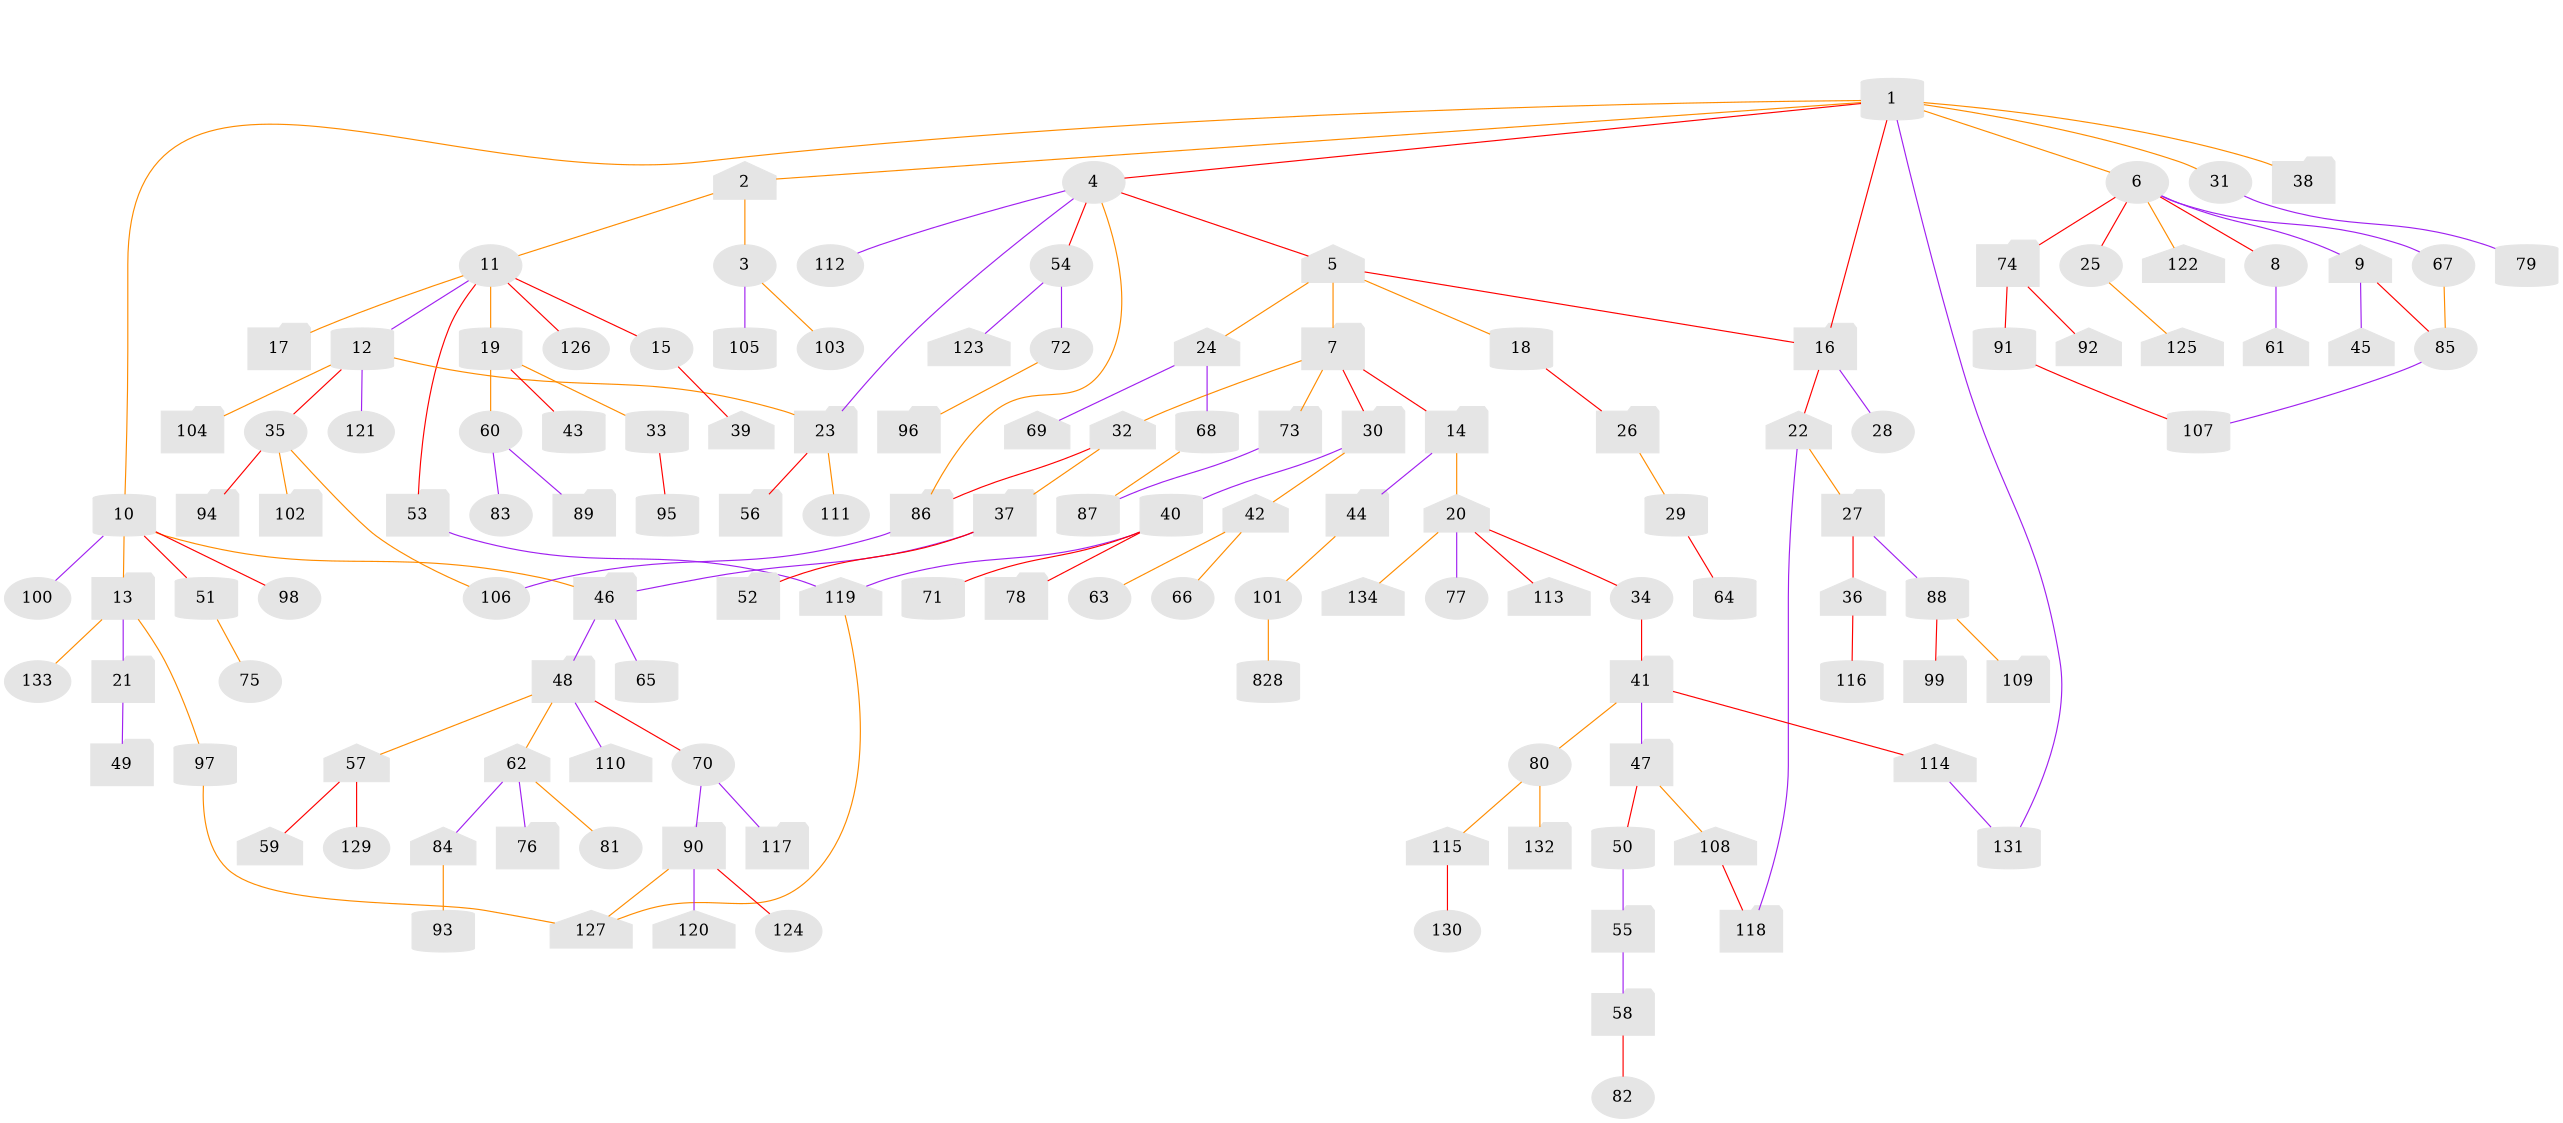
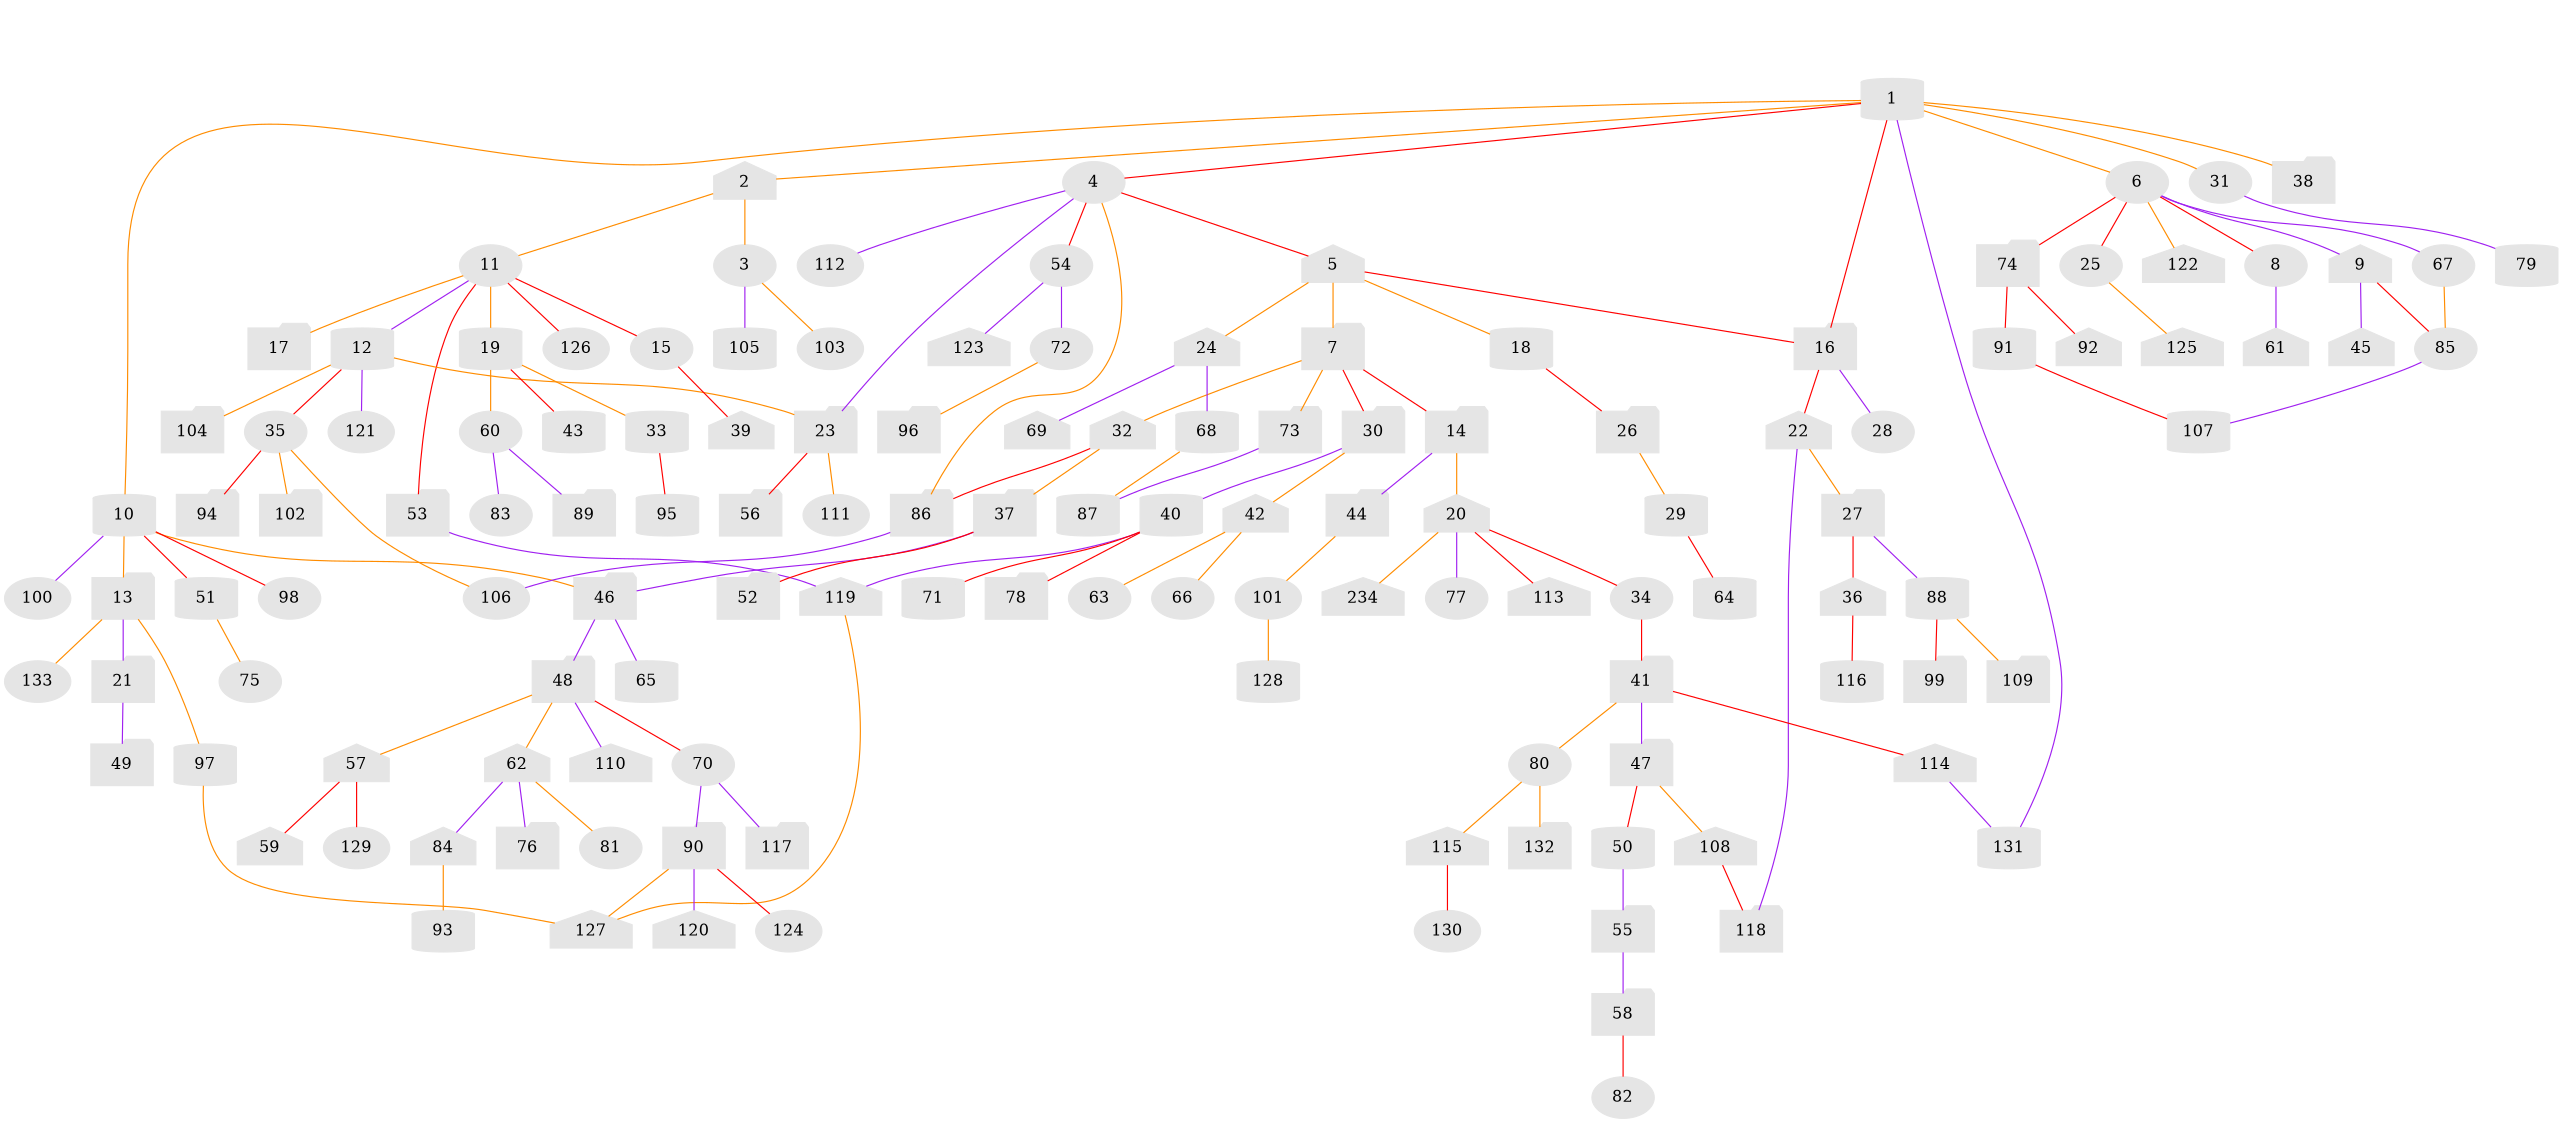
node "134": label "134" -> "234"
node "828": label "828" -> "128"
